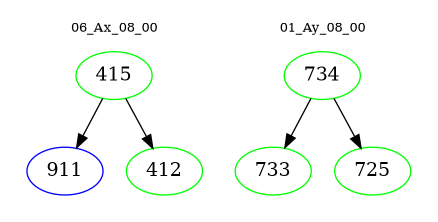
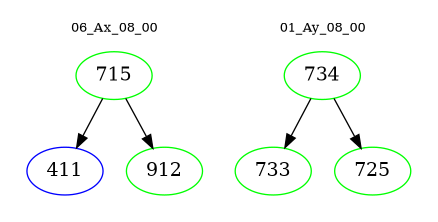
node "415": label "415" -> "715"
node "911": label "911" -> "411"
node "412": label "412" -> "912"
